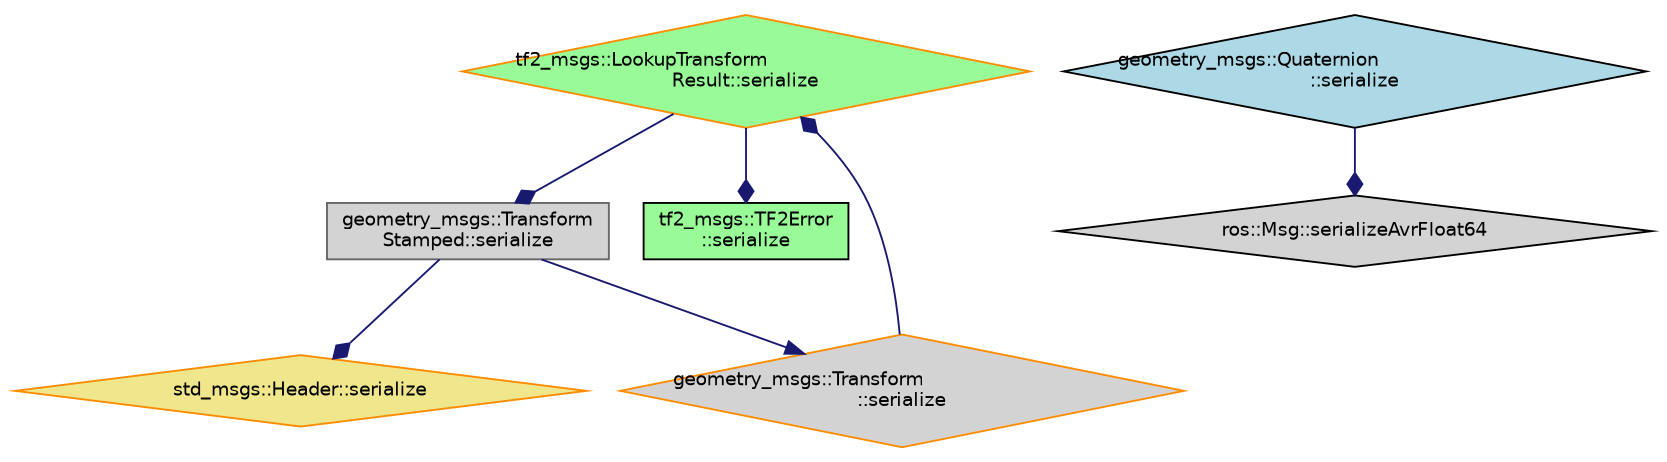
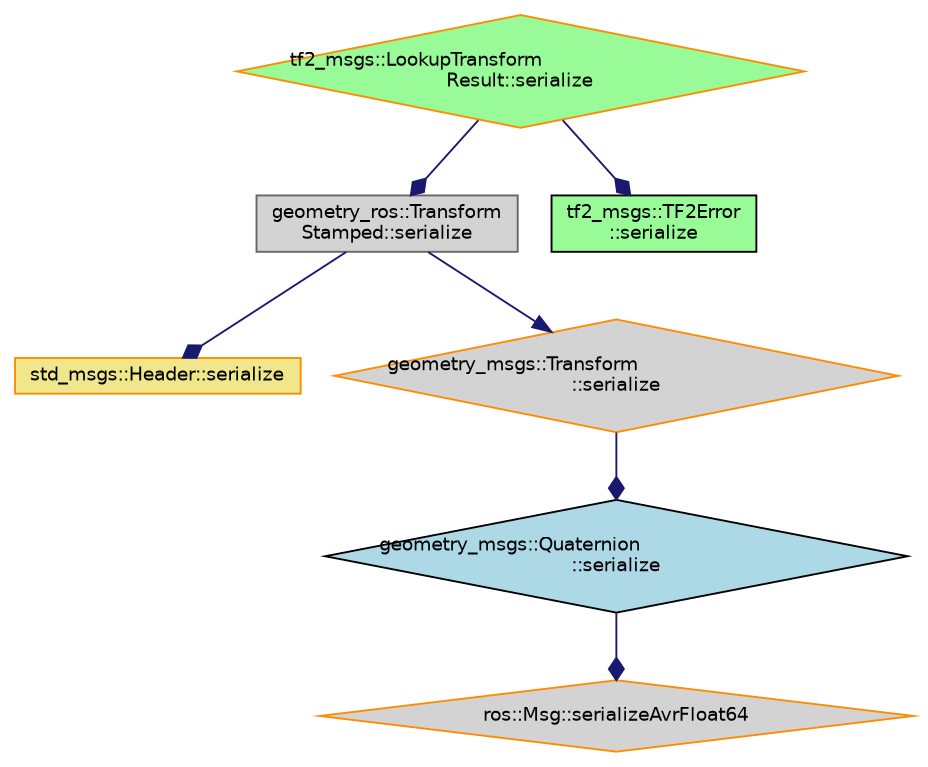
edge "geometry_msgs::Transform ::serialize" -> "tf2_msgs::LookupTransform Result::serialize": now "geometry_msgs::Transform ::serialize" -> "geometry_msgs::Quaternion ::serialize"
node "geometry_msgs::Transform Stamped::serialize": label "geometry_msgs::Transform Stamped::serialize" -> "geometry_ros::Transform Stamped::serialize"
node "ros::Msg::serializeAvrFloat64": color black -> darkorange
node "std_msgs::Header::serialize": shape diamond -> box
